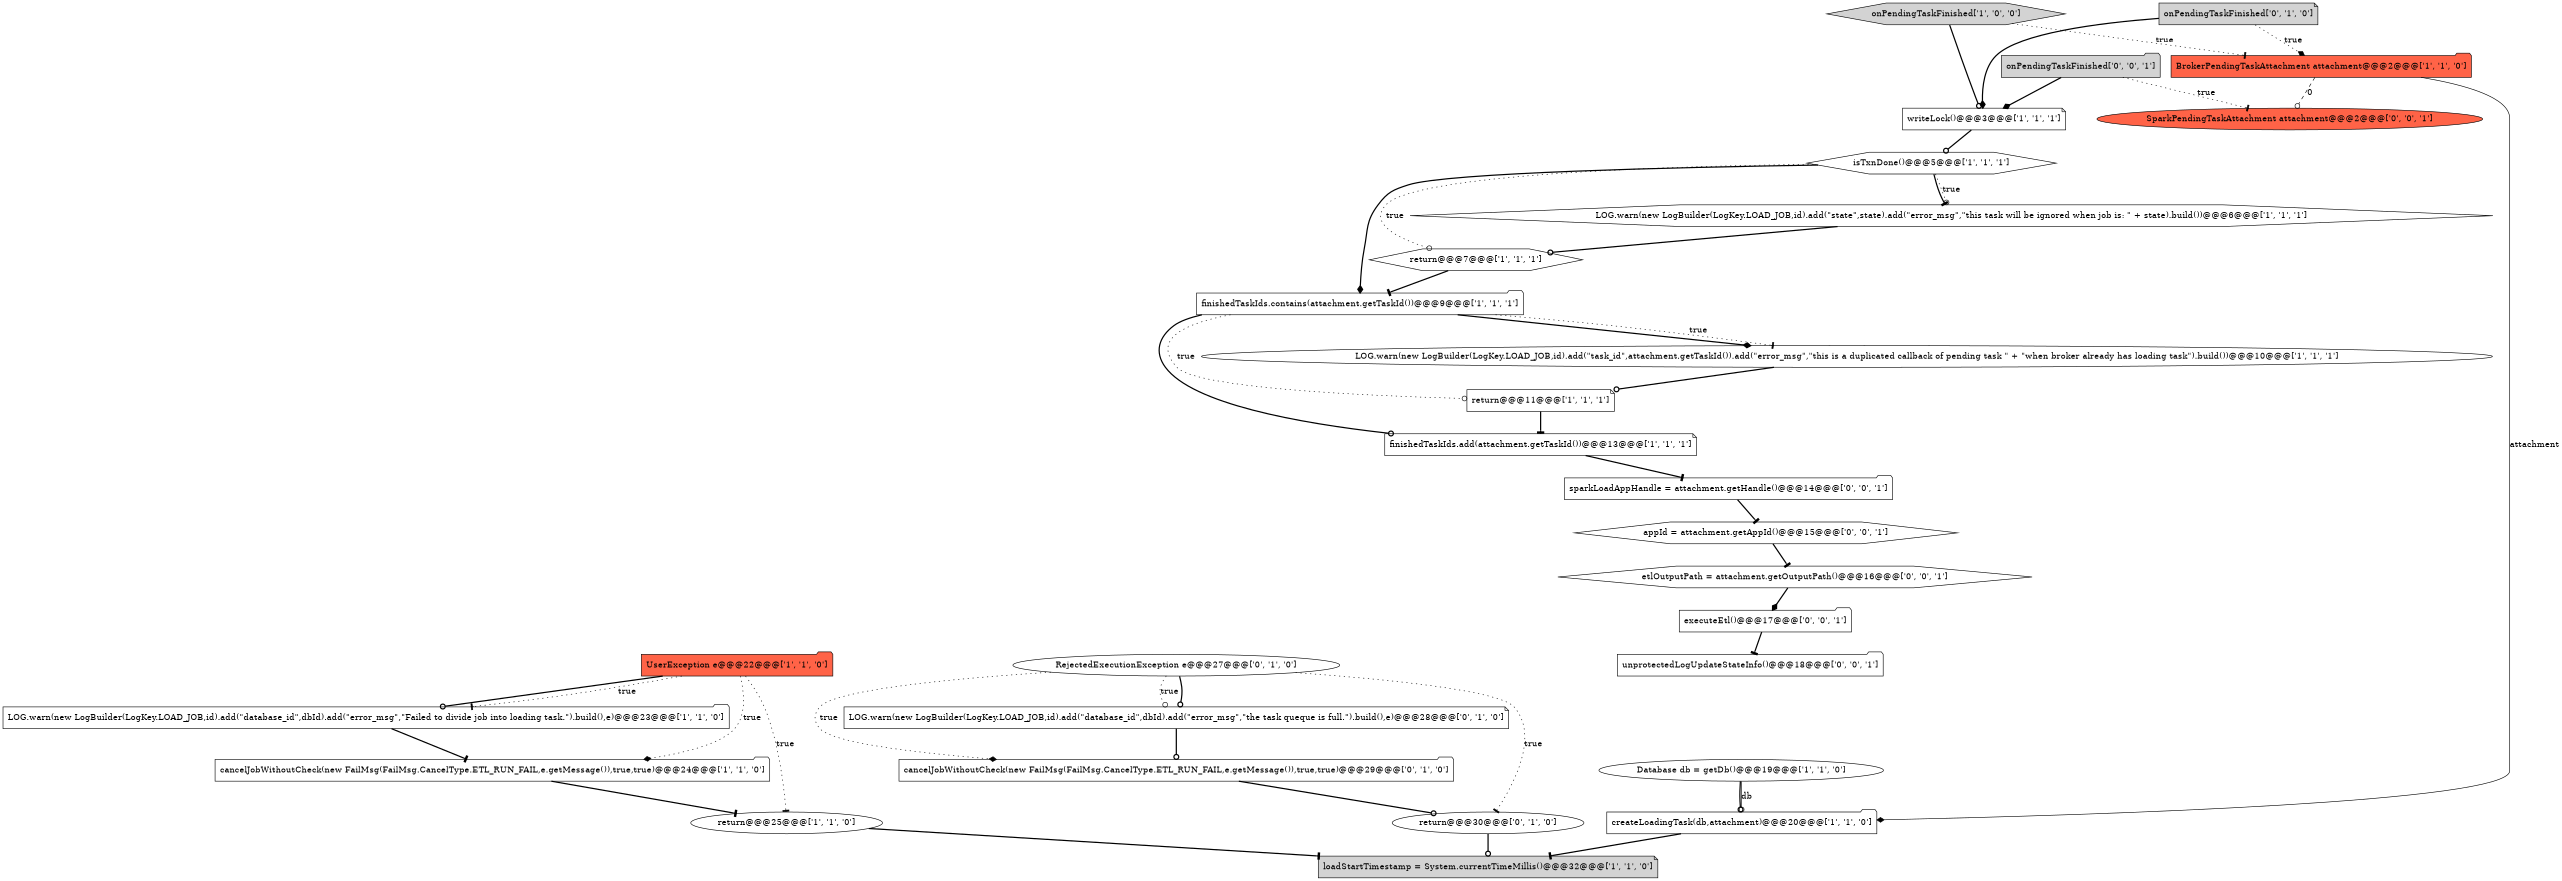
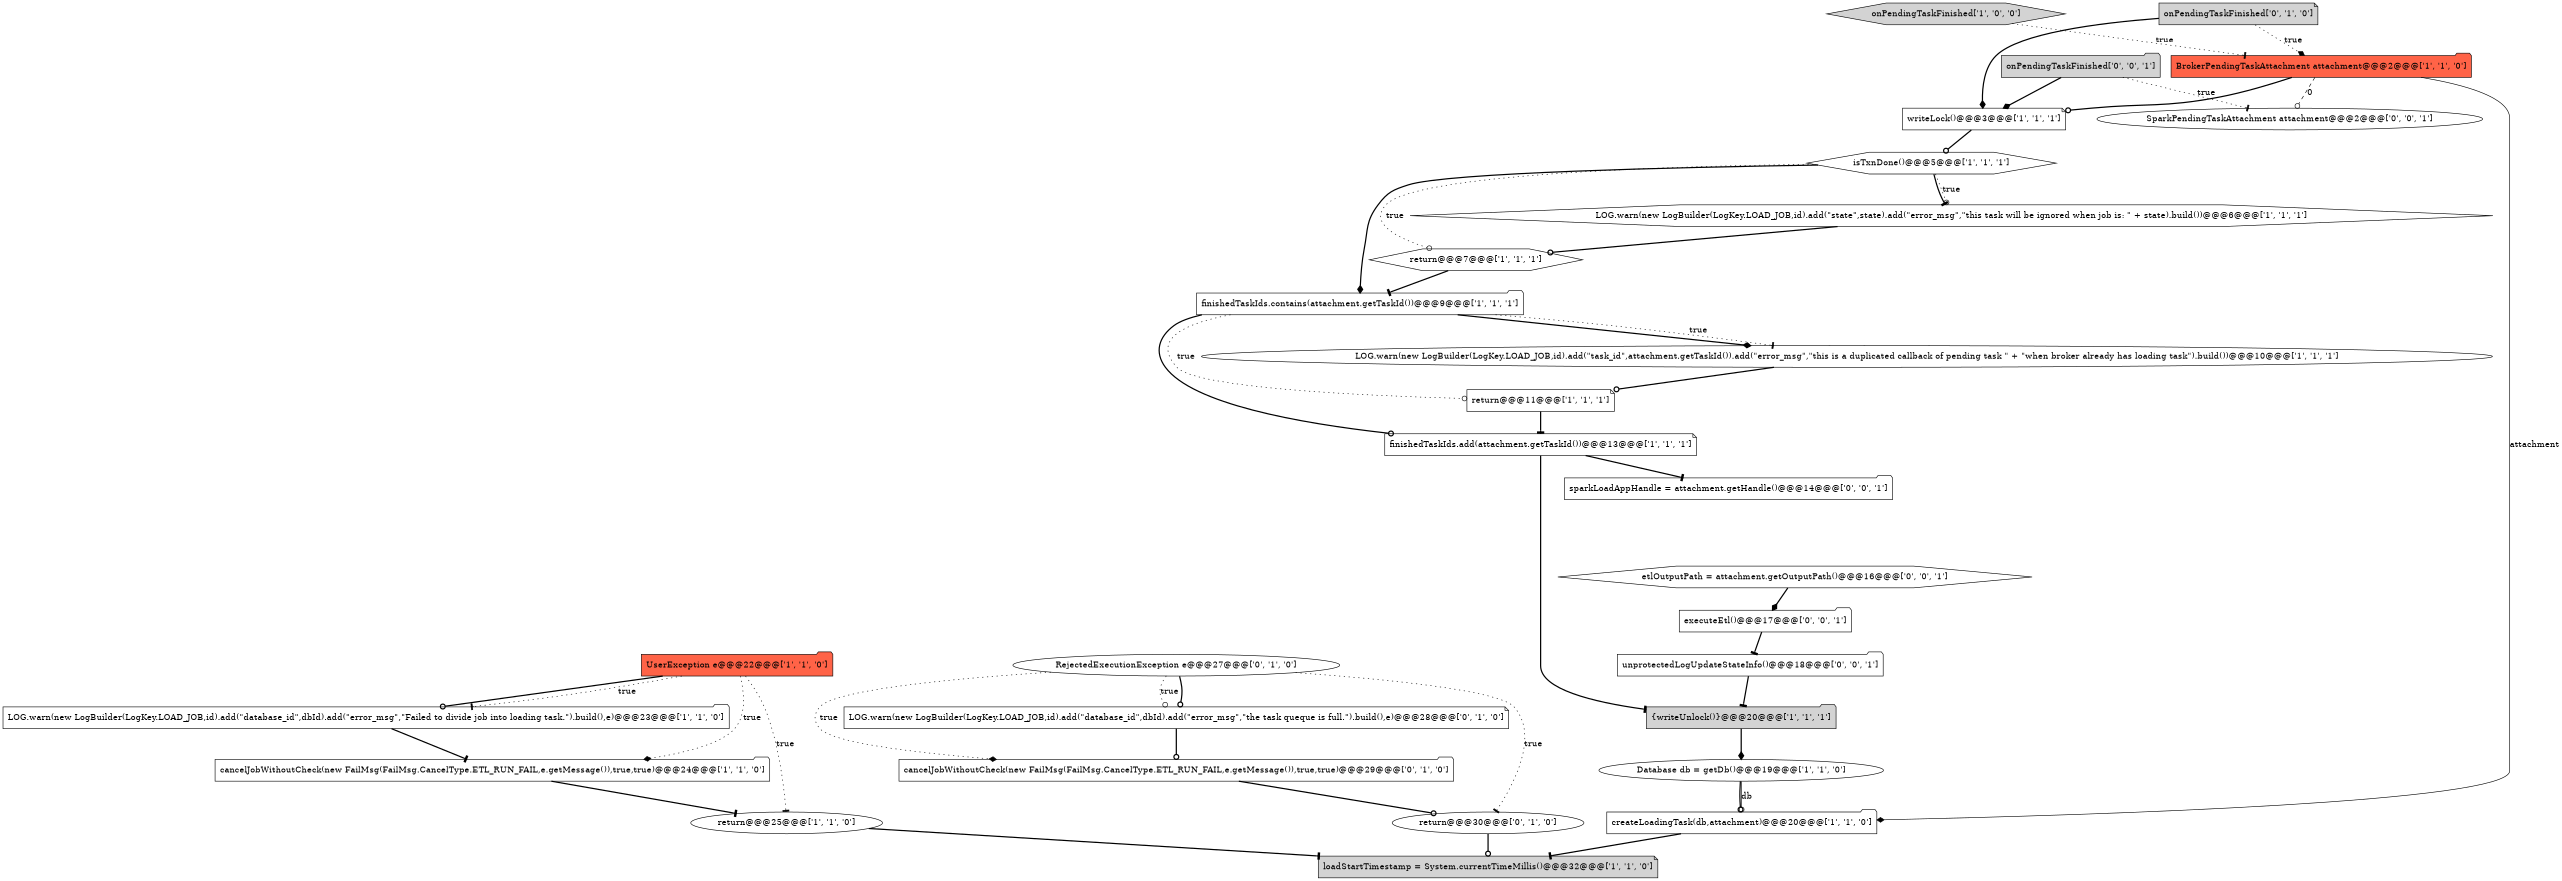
edge "onPendingTaskFinished['1', '0', '0']" -> "writeLock()@@@3@@@['1', '1', '1']": now "BrokerPendingTaskAttachment attachment@@@2@@@['1', '1', '0']" -> "writeLock()@@@3@@@['1', '1', '1']"
node "SparkPendingTaskAttachment attachment@@@2@@@['0', '0', '1']": fillcolor tomato -> white
node "appId = attachment.getAppId()@@@15@@@['0', '0', '1']": removed
node "{writeUnlock()}@@@20@@@['1', '1', '1']": added
